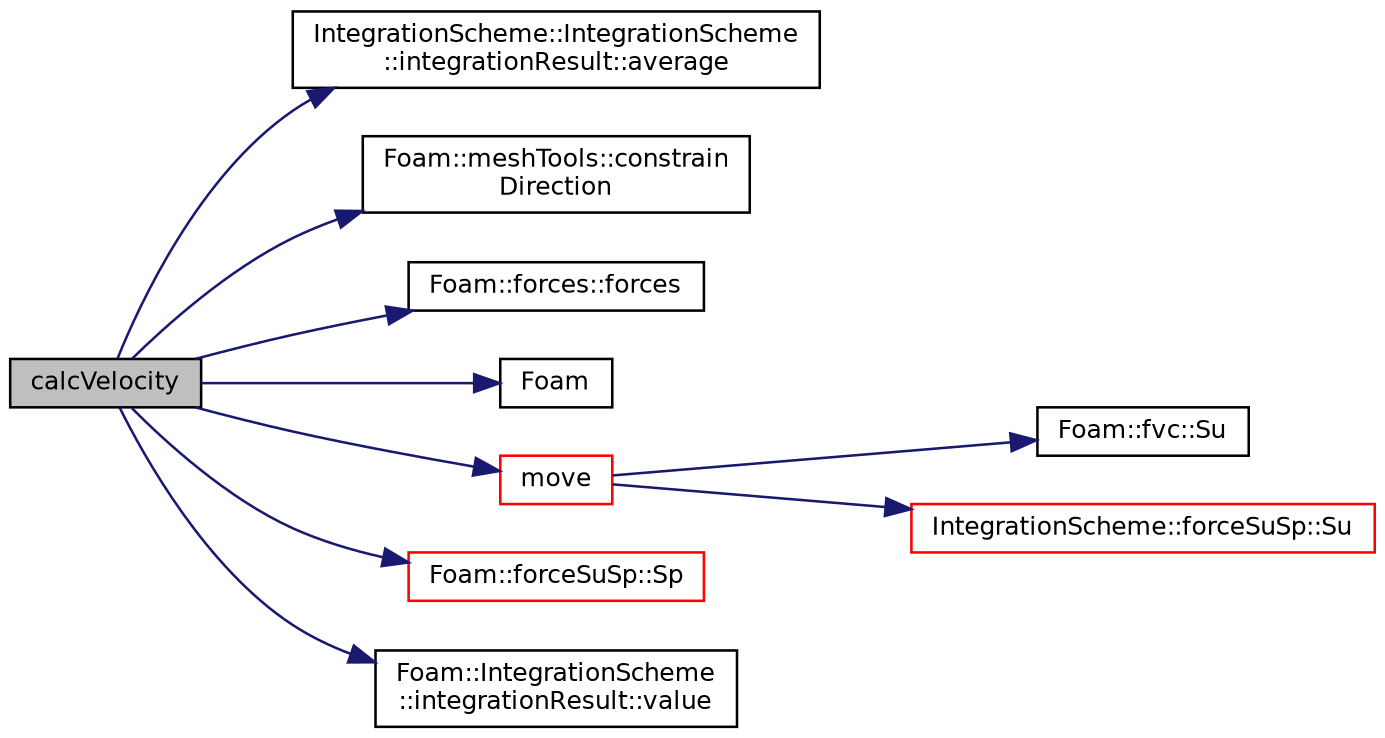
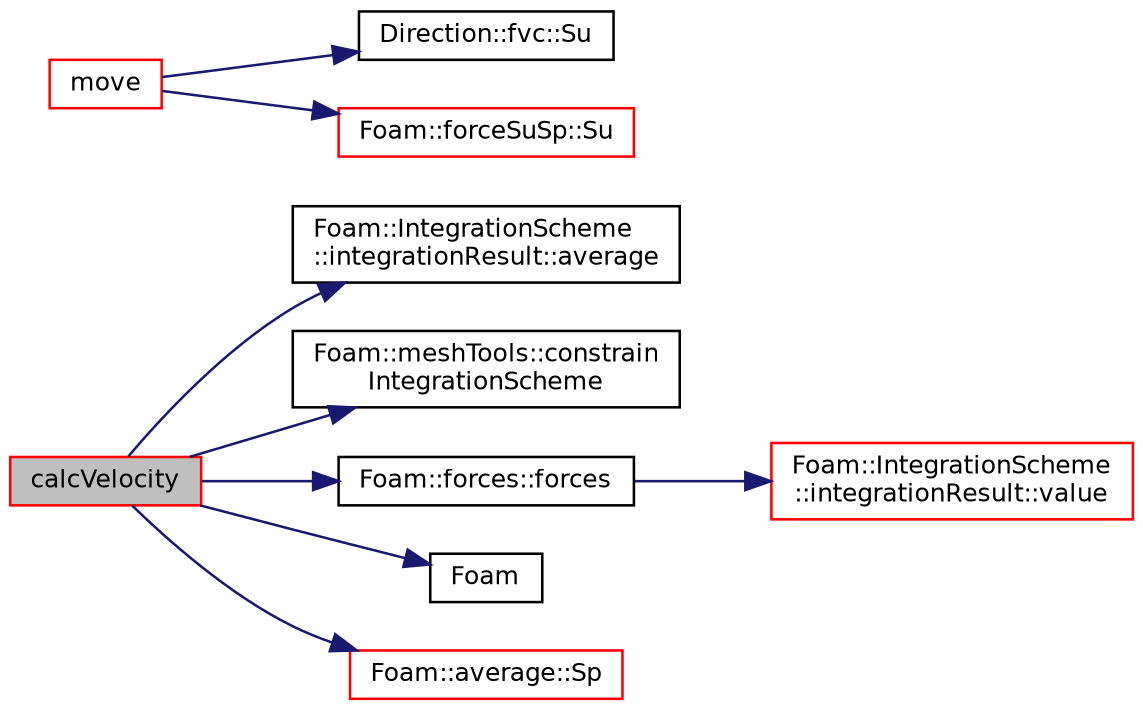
node "IntegrationScheme::IntegrationScheme ::integrationResult::average": label "IntegrationScheme::IntegrationScheme ::integrationResult::average" -> "Foam::IntegrationScheme ::integrationResult::average"
node "Foam::meshTools::constrain Direction": label "Foam::meshTools::constrain Direction" -> "Foam::meshTools::constrain IntegrationScheme"
node "calcVelocity": color black -> red
node "Foam::fvc::Su": label "Foam::fvc::Su" -> "Direction::fvc::Su"
edge "calcVelocity" -> "move": removed
node "IntegrationScheme::forceSuSp::Su": label "IntegrationScheme::forceSuSp::Su" -> "Foam::forceSuSp::Su"
edge "calcVelocity" -> "Foam::IntegrationScheme ::integrationResult::value": now "Foam::forces::forces" -> "Foam::IntegrationScheme ::integrationResult::value"
node "Foam::forceSuSp::Sp": label "Foam::forceSuSp::Sp" -> "Foam::average::Sp"
node "Foam::IntegrationScheme ::integrationResult::value": color black -> red
